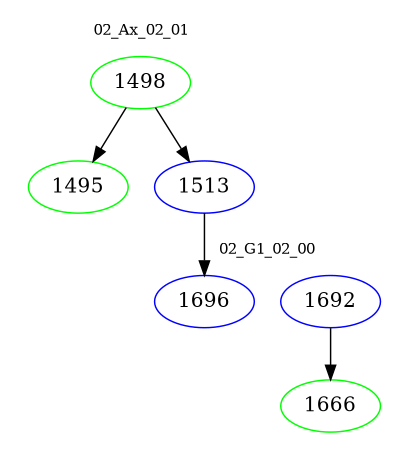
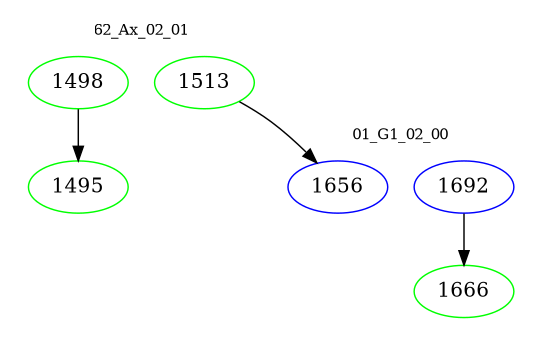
cluster "02_Ax_02_01": label "02_Ax_02_01" -> "62_Ax_02_01"
edge "1498" -> "1513": removed
node "1513": color blue -> green
cluster "02_G1_02_00": label "02_G1_02_00" -> "01_G1_02_00"
node "1696": label "1696" -> "1656"
